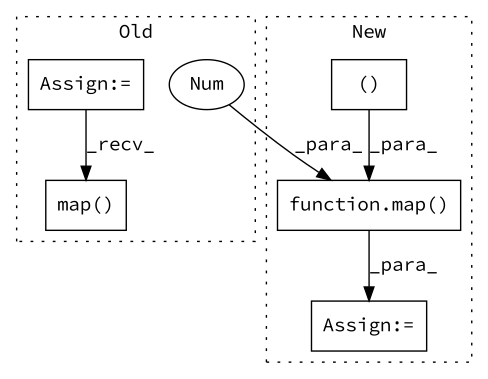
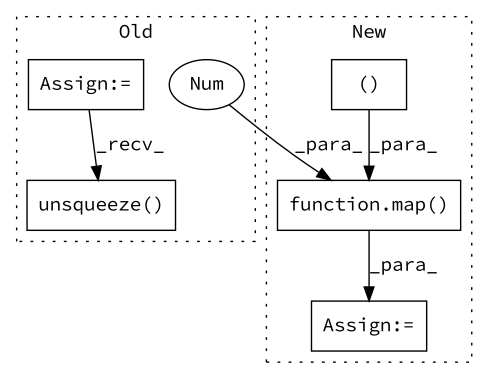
node "map()": label "map()" -> "unsqueeze()"
